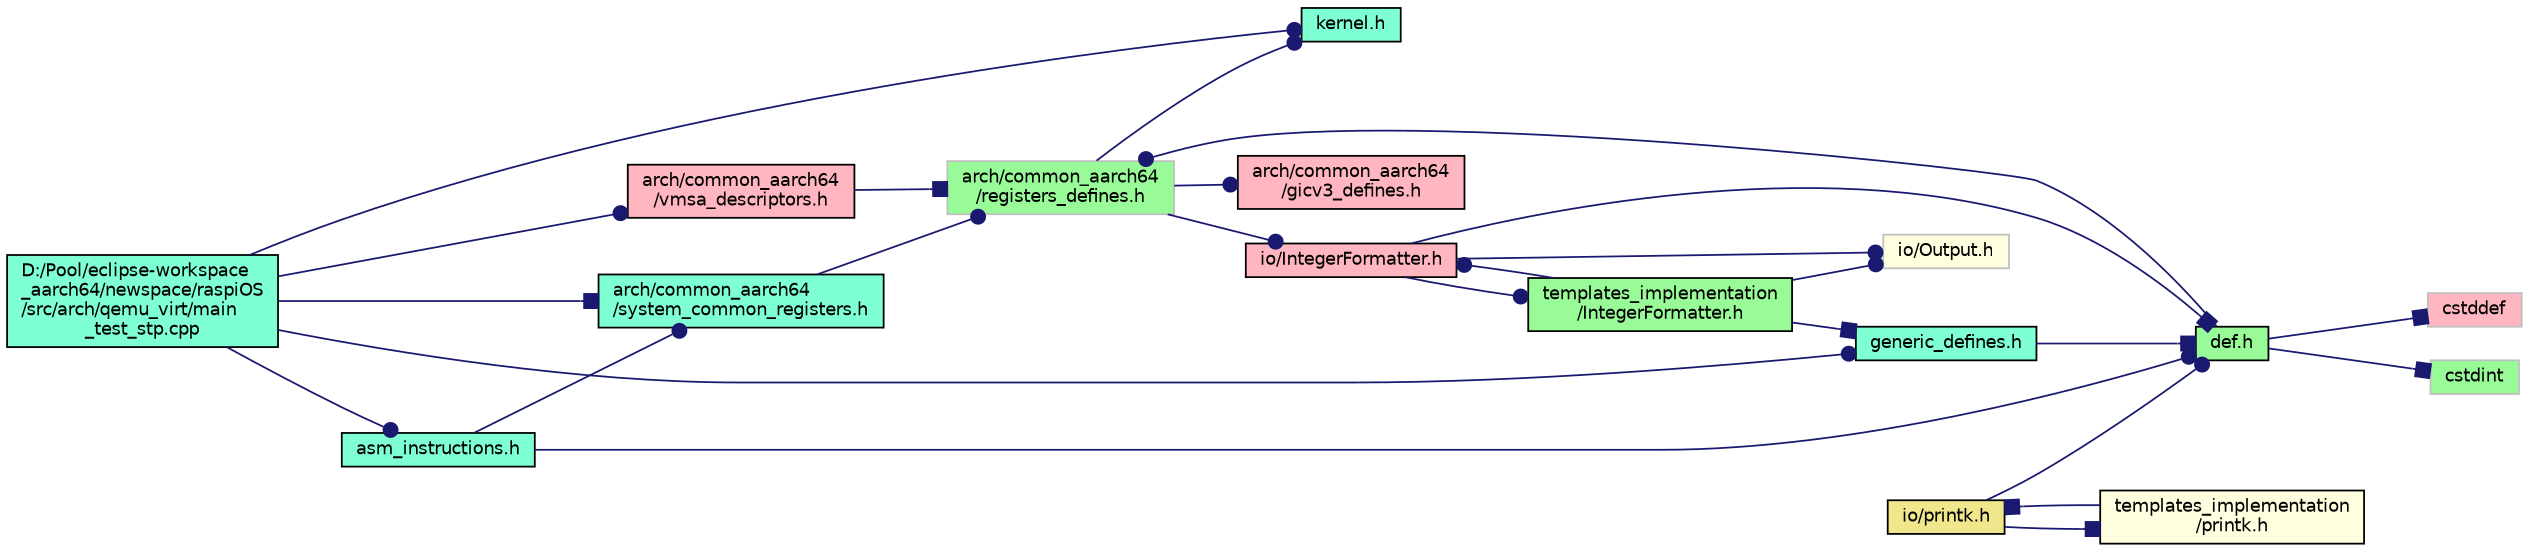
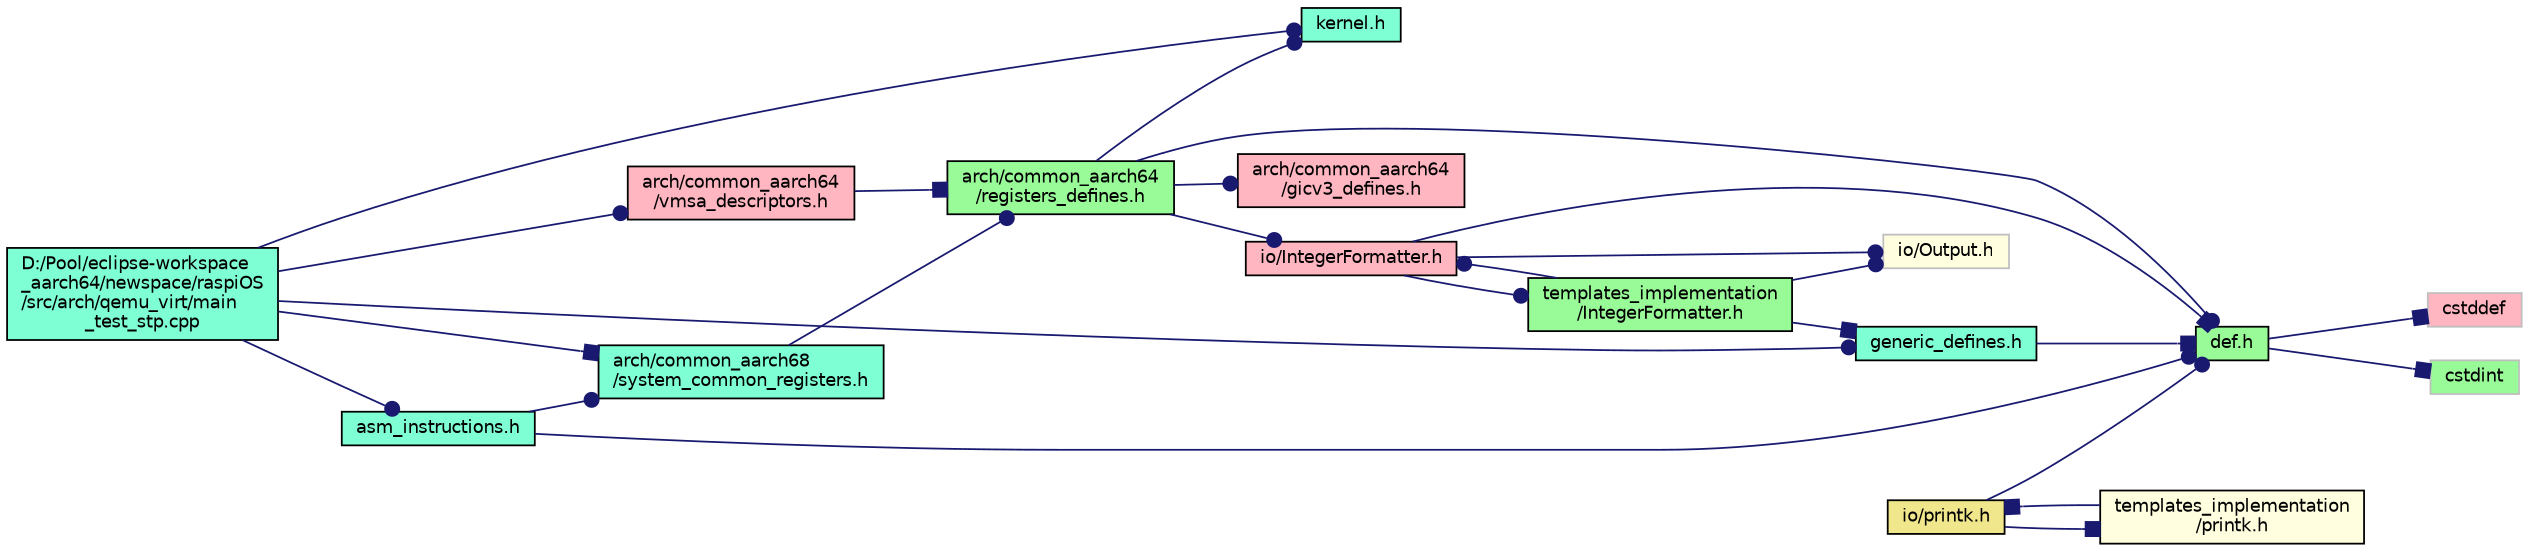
edge "def.h" -> "arch/common_aarch64 /registers_defines.h": reversed
node "arch/common_aarch64 /registers_defines.h": color grey75 -> black
node "arch/common_aarch64 /system_common_registers.h": label "arch/common_aarch64 /system_common_registers.h" -> "arch/common_aarch68 /system_common_registers.h"
